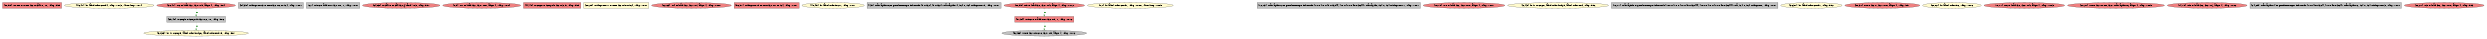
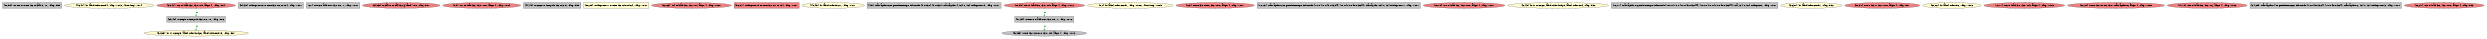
node "[58/59]  %rem = srem i32 %call10, 10, !dbg !999": fillcolor lightcoral -> grey
node "[44/45]  %cmp8 = icmp slt i32 %3, 5, !dbg !995": fillcolor lightcoral -> grey
node "[2/3]  store i32 %inc, i32* %m, align 4, !dbg !1007": added
node "[51/54]  %inc18 = add nsw i32 %9, 1, !dbg !1012": fillcolor lightcoral -> grey
